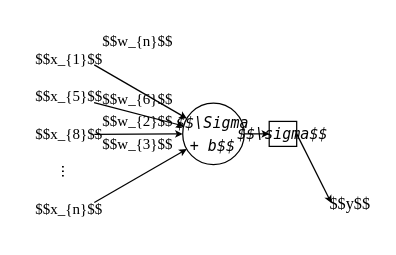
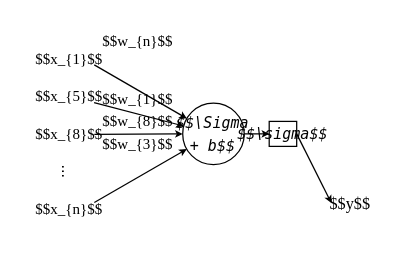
node "$$w_{6}$$": label "$$w_{6}$$" -> "$$w_{1}$$"
node "$$w_{2}$$": label "$$w_{2}$$" -> "$$w_{8}$$"
